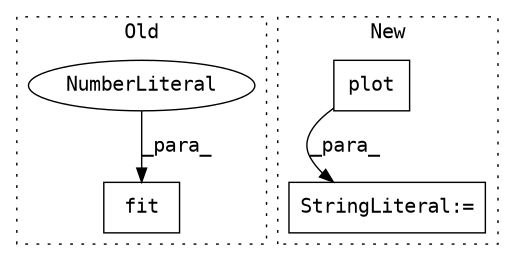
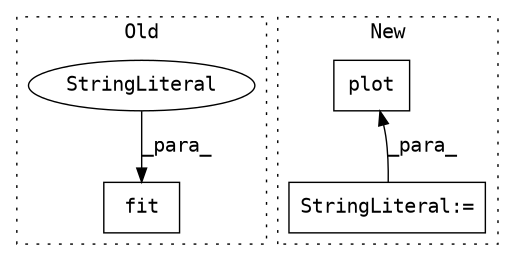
node "NumberLiteral": label "NumberLiteral" -> "StringLiteral"
edge "plot" -> "StringLiteral:=": reversed
